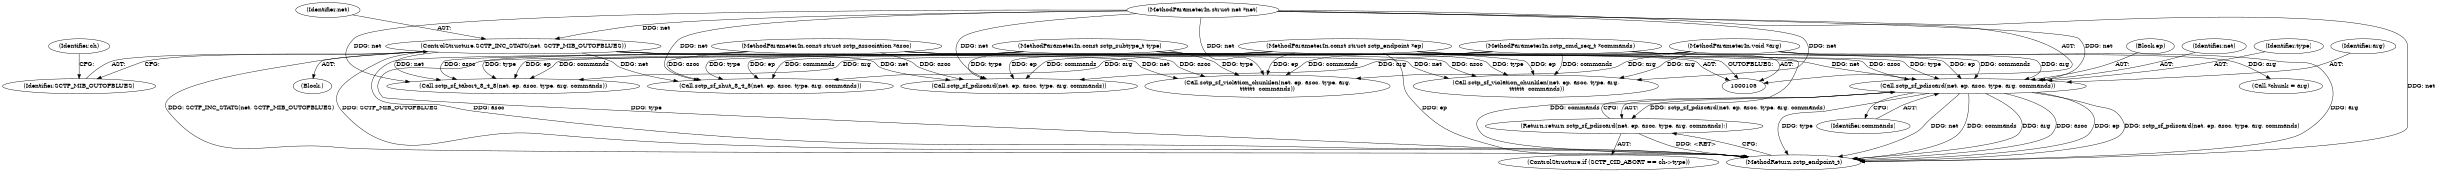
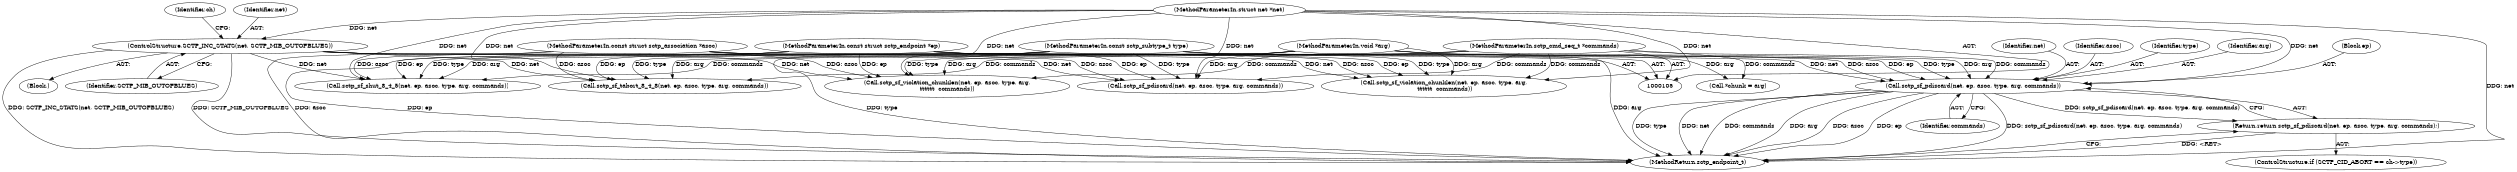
node "(Identifier,asoc)": added
edge "(Identifier,ch)" -> "(Identifier,SCTP_MIB_OUTOFBLUES)": now "(Identifier,ch)" -> "(ControlStructure,SCTP_INC_STATS(net, SCTP_MIB_OUTOFBLUES))"
edge "(MethodParameterIn,const struct sctp_endpoint *ep)" -> "1000105": label "OUTOFBLUES: " -> "AST: "
edge "(MethodParameterIn,sctp_cmd_seq_t *commands)" -> "(MethodReturn,sctp_endpoint_t)": now "(MethodParameterIn,sctp_cmd_seq_t *commands)" -> "(Call,*chunk = arg)"
